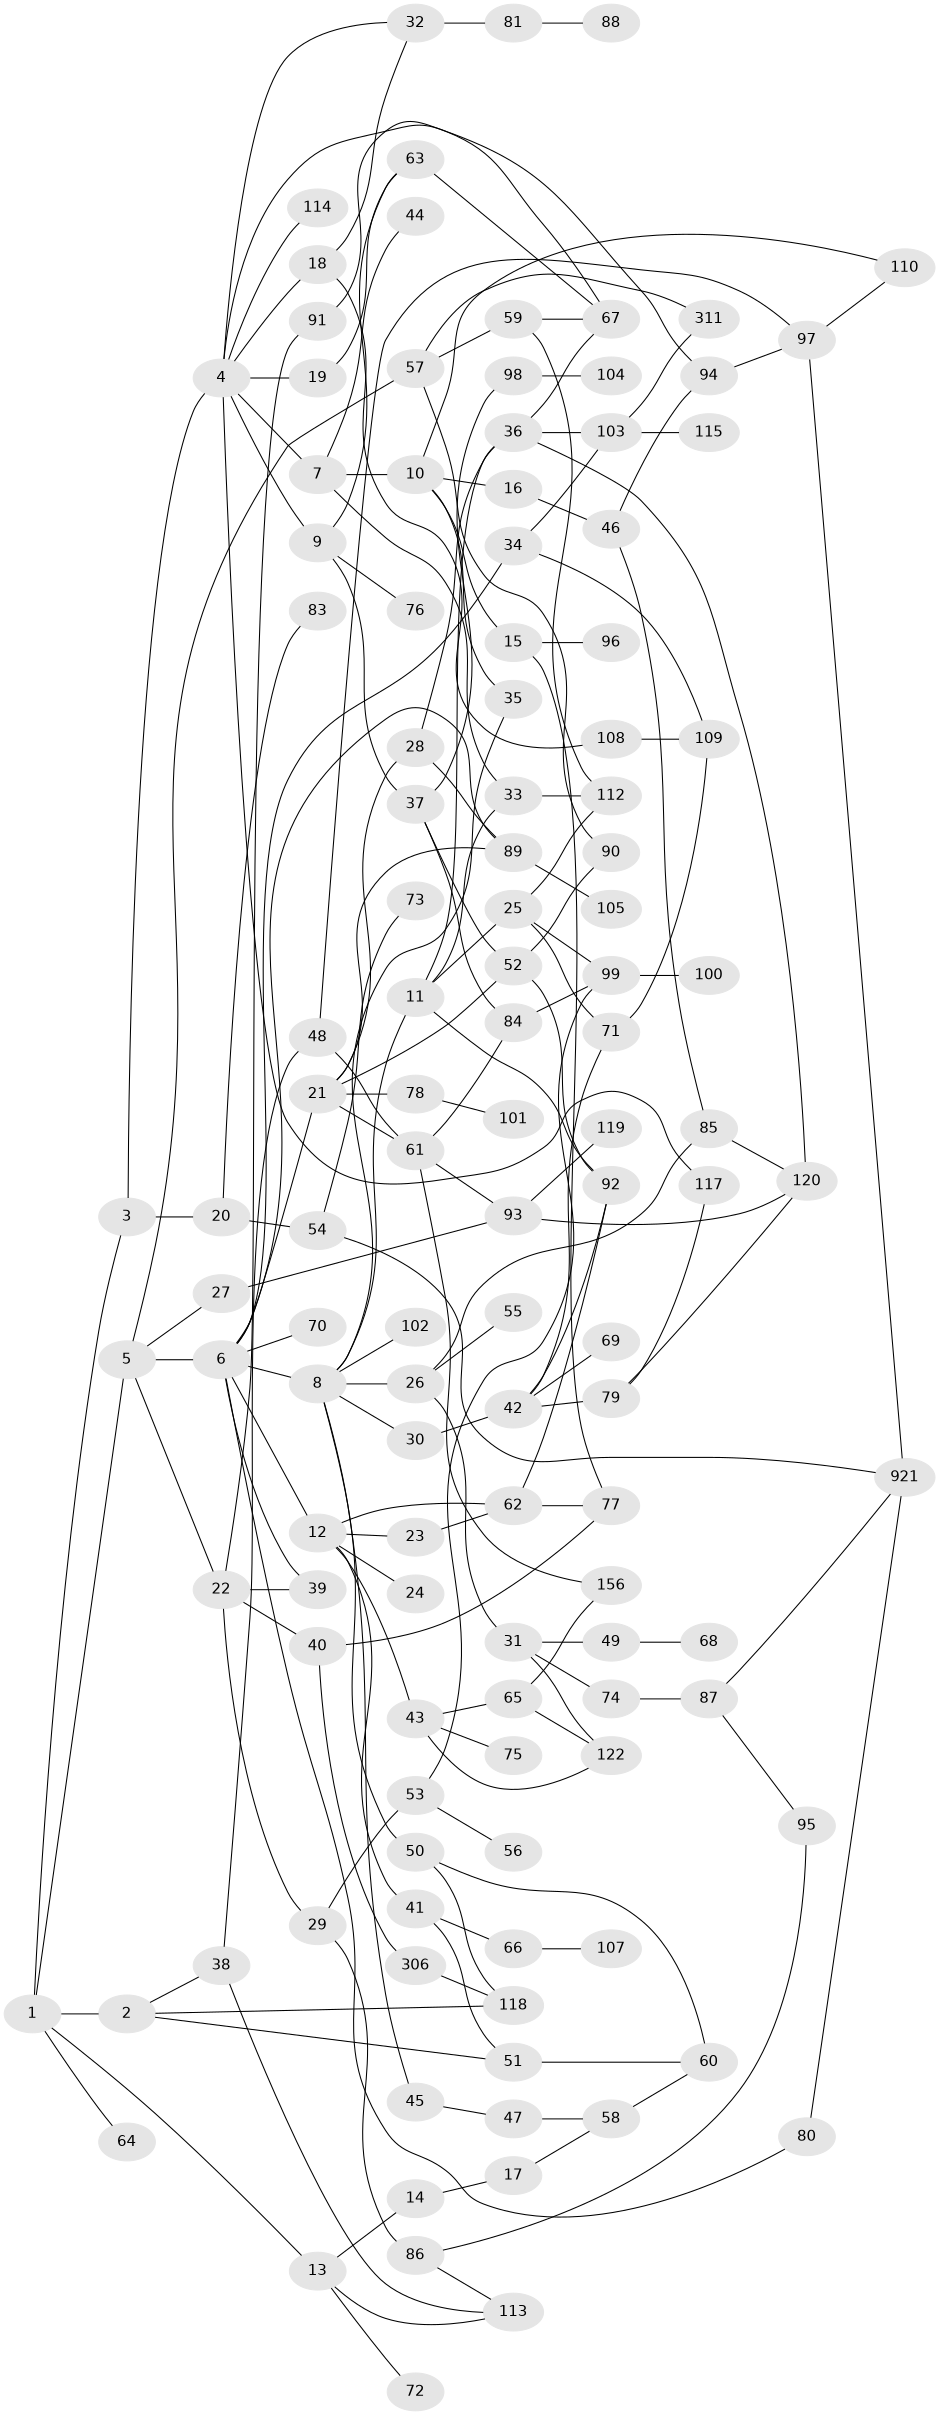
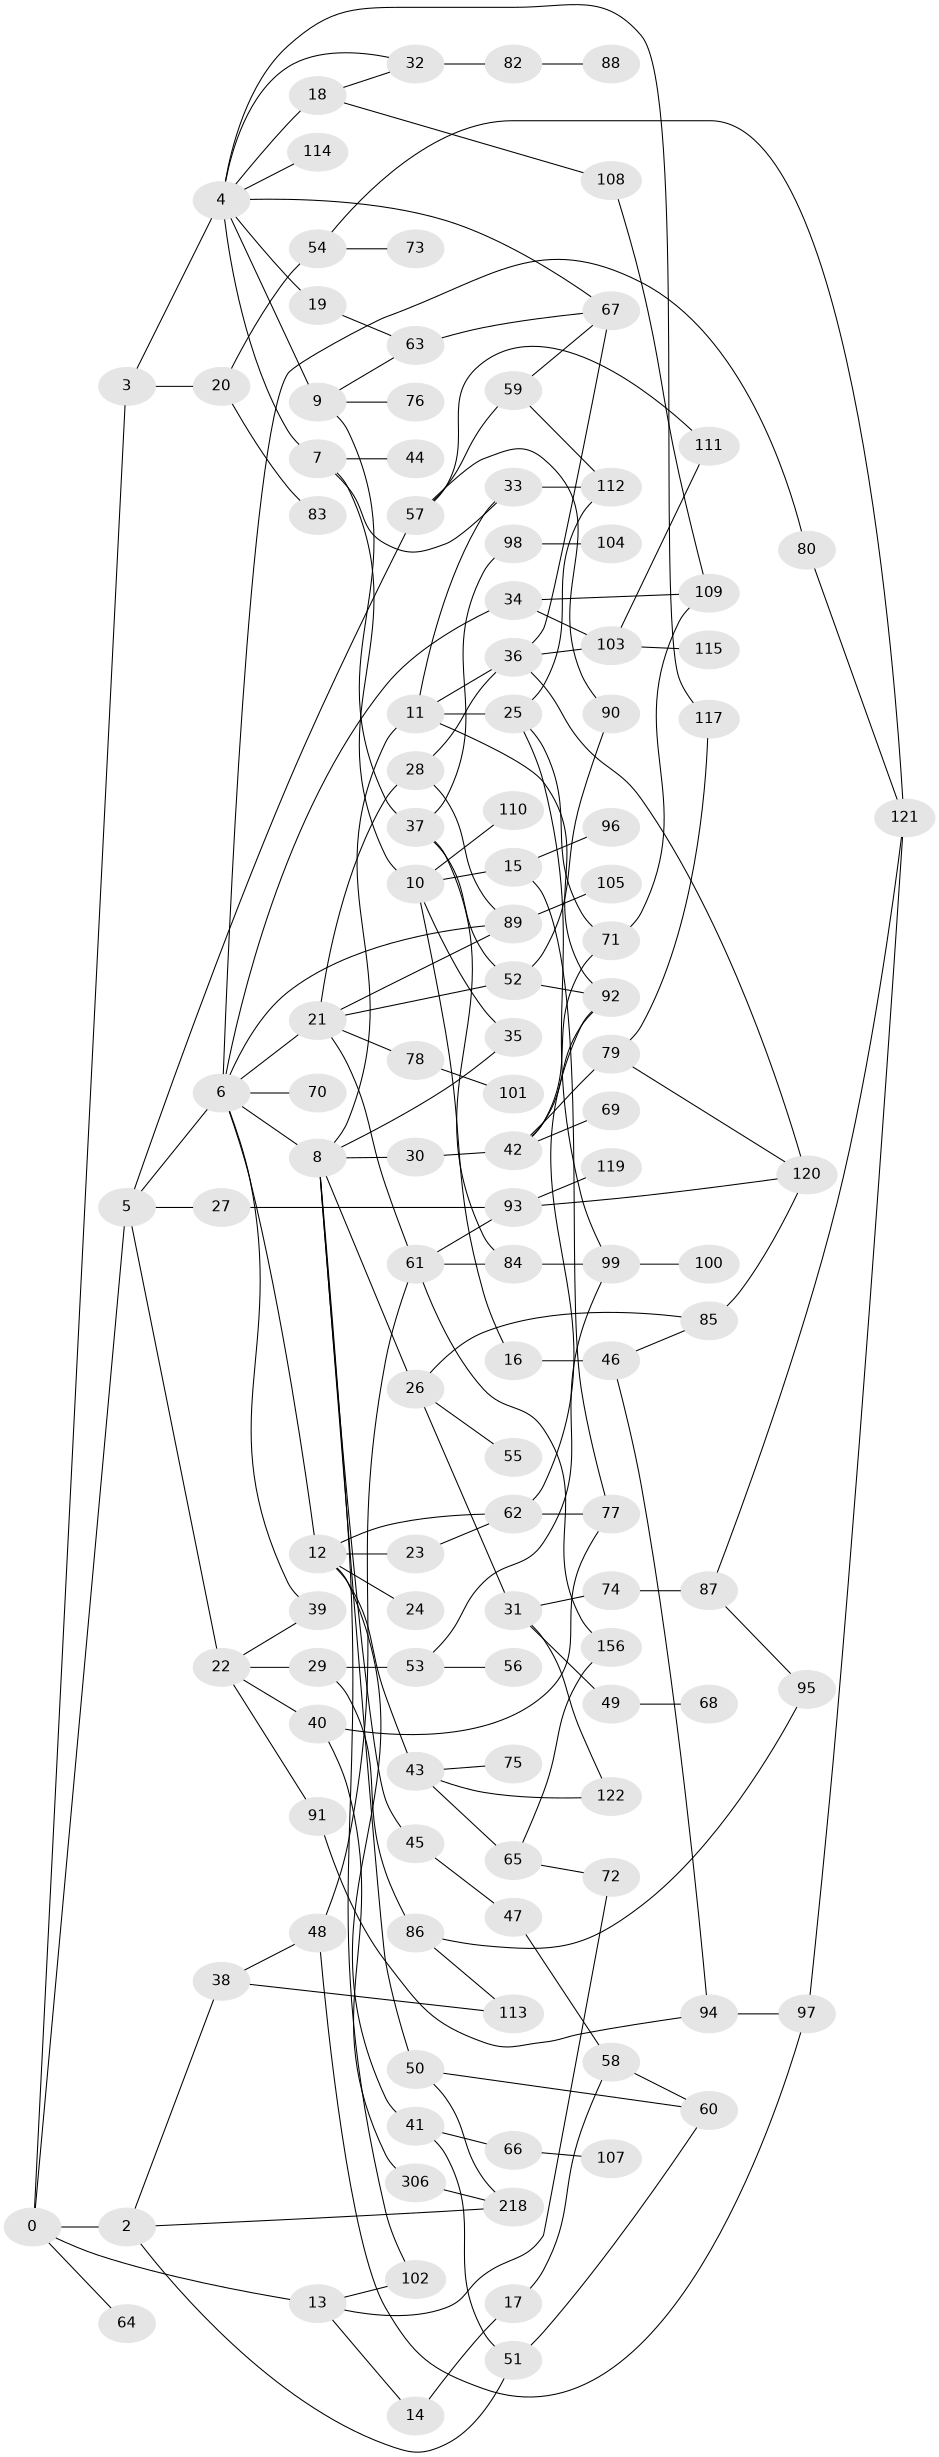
node "81": label "81" -> "82"
edge "110" -- "97": removed
node "311": label "311" -> "111"
node "921": label "921" -> "121"
edge "65" -- "122": now "65" -- "72"
node "118": label "118" -> "218"
node "1": label "1" -> "0"
edge "13" -- "113": now "13" -- "102"
